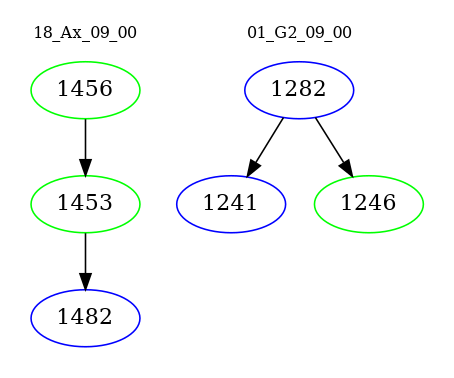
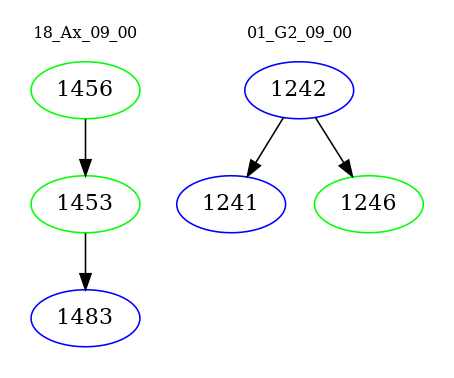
node "1282": label "1282" -> "1242"
node "1482": label "1482" -> "1483"
